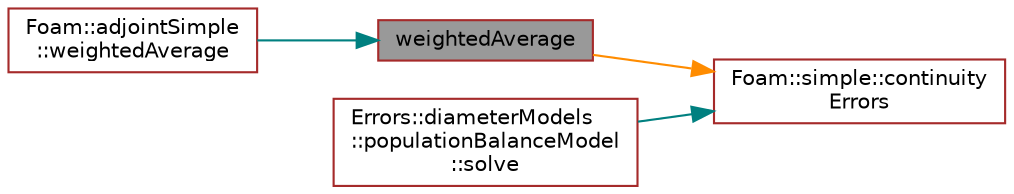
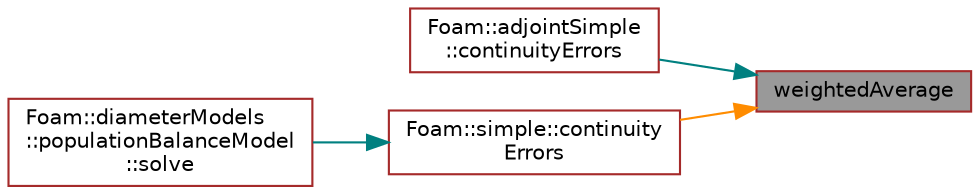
node "Foam::adjointSimple ::weightedAverage": label "Foam::adjointSimple ::weightedAverage" -> "Foam::adjointSimple ::continuityErrors"
edge "weightedAverage" -> "Foam::simple::continuity Errors": reversed
node "Errors::diameterModels ::populationBalanceModel ::solve": label "Errors::diameterModels ::populationBalanceModel ::solve" -> "Foam::diameterModels ::populationBalanceModel ::solve"
